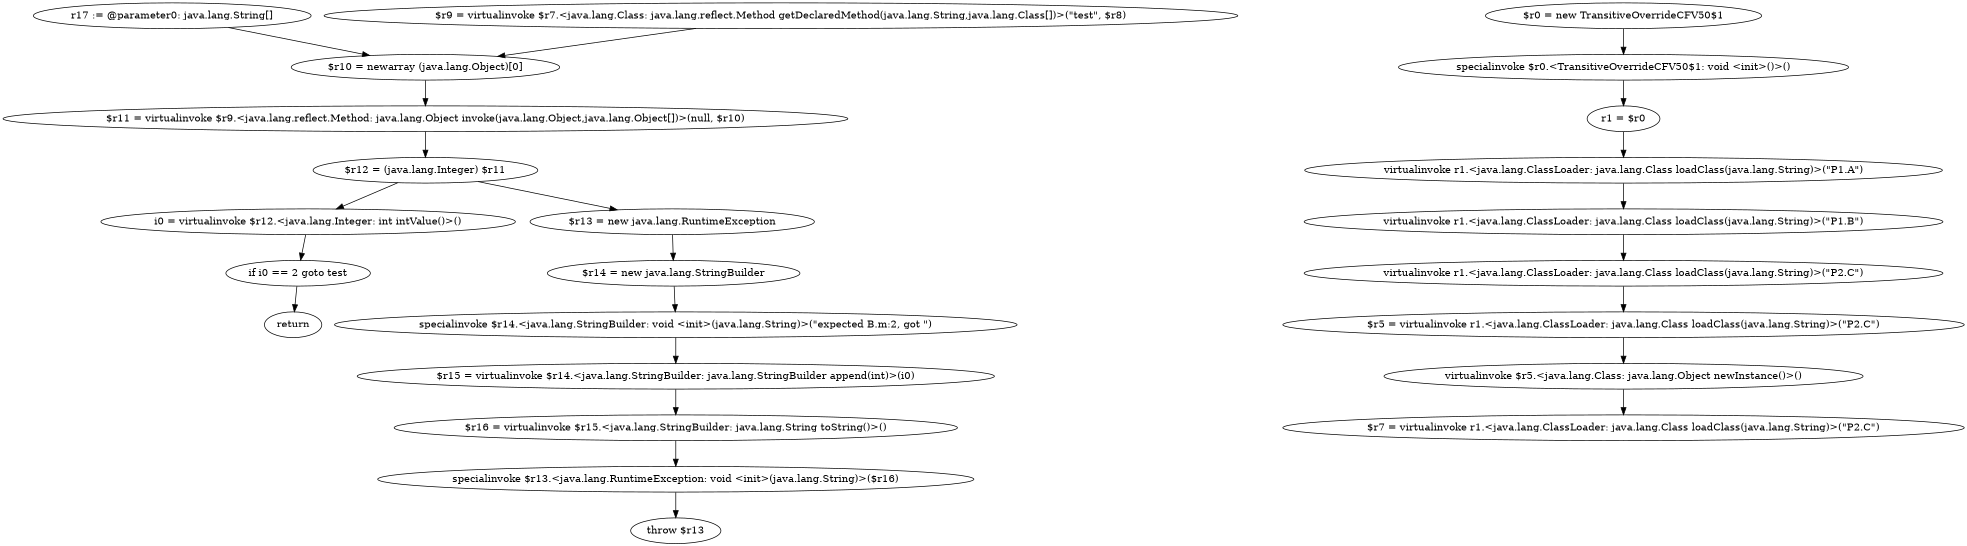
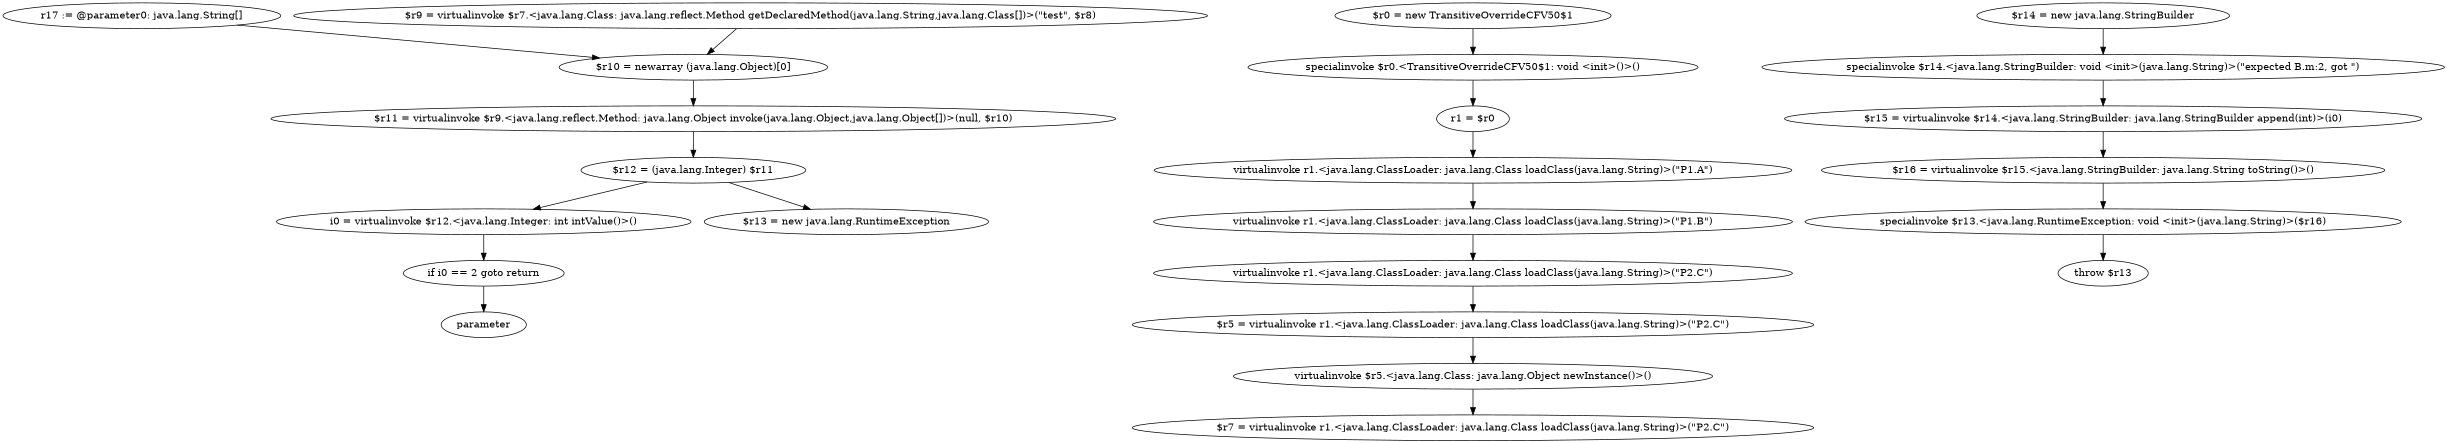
edge "$r13 = new java.lang.RuntimeException" -> "$r14 = new java.lang.StringBuilder": removed
node "if i0 == 2 goto test": label "if i0 == 2 goto test" -> "if i0 == 2 goto return"
node "return": label "return" -> "parameter"
